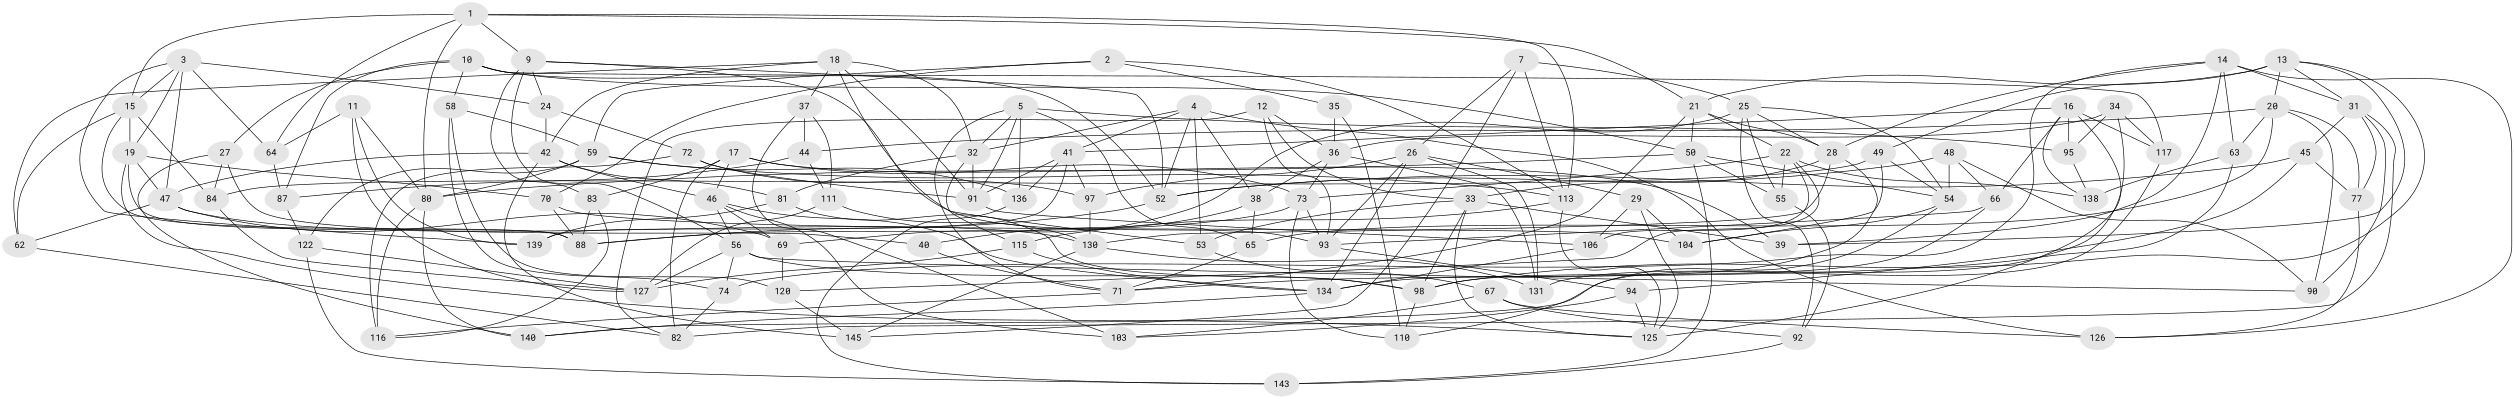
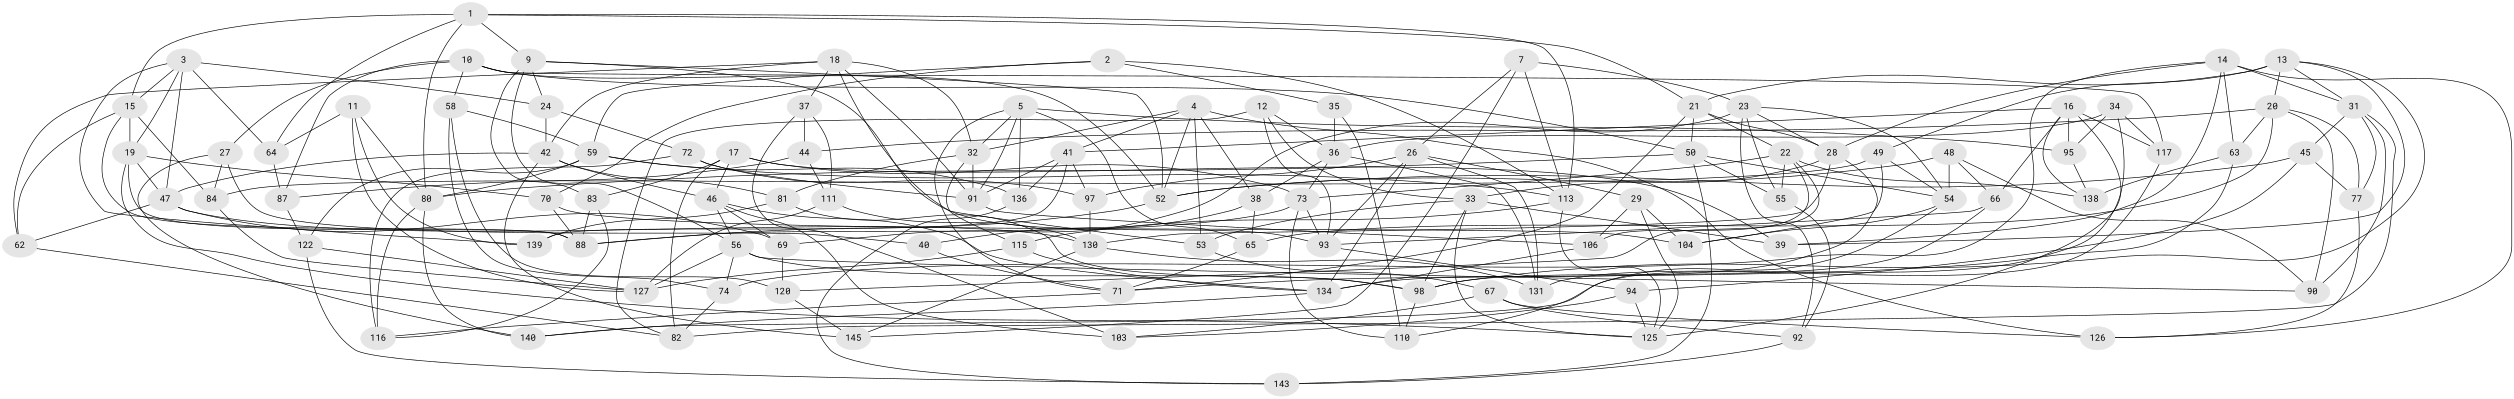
node "25": label "25" -> "23"
